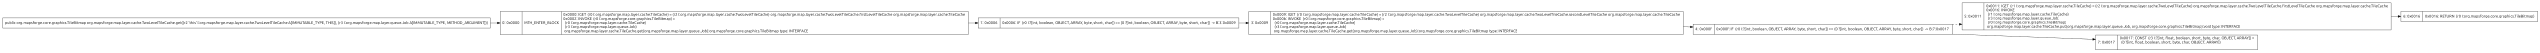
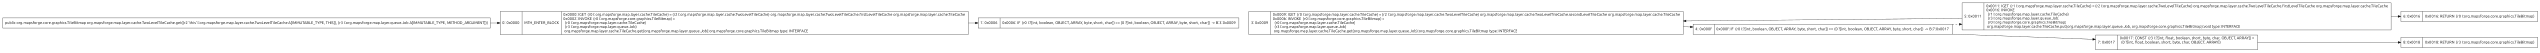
edge "1: 0x0006" -> "3: 0x0009": now "5: 0x0011" -> "3: 0x0009"
node "8: 0x0018": added
